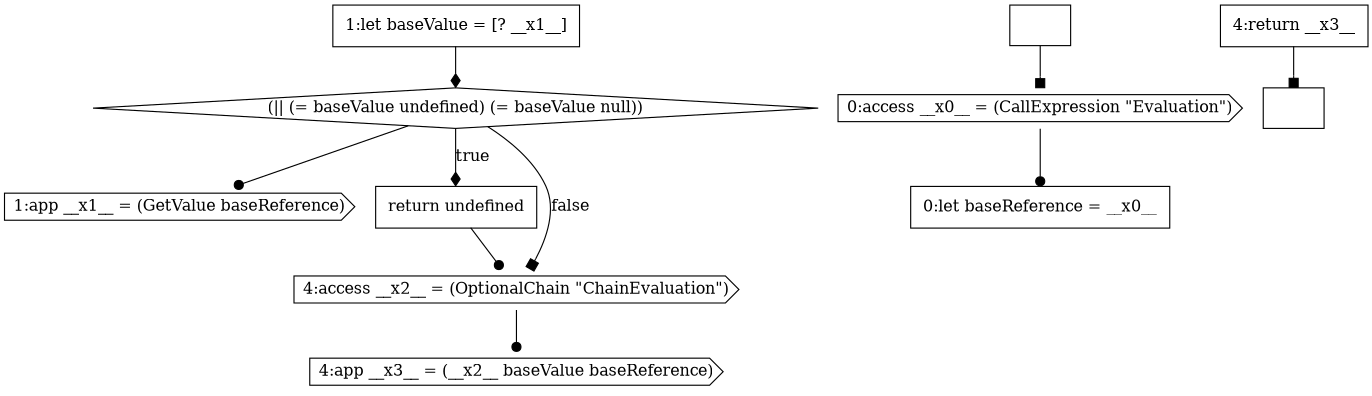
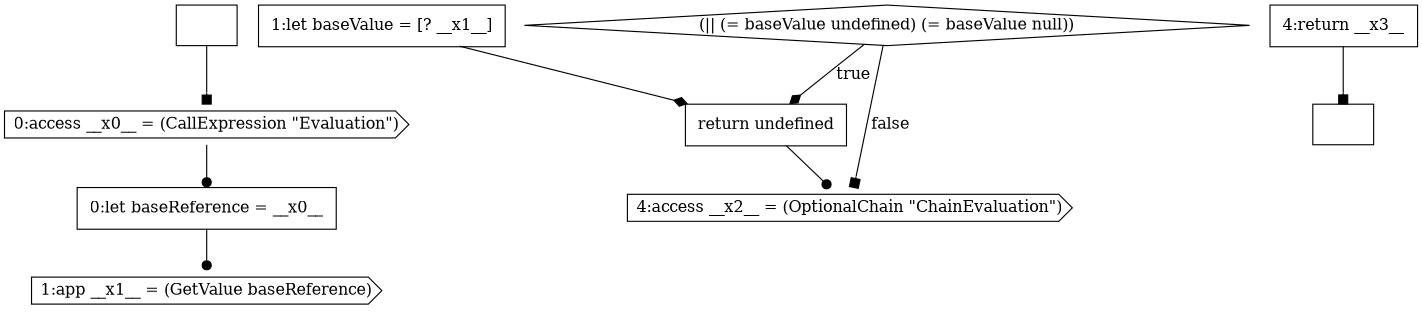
edge "1:let baseValue = [? __x1__]" -> "(|| (= baseValue undefined) (= baseValue null))": now "1:let baseValue = [? __x1__]" -> "return undefined"
edge "(|| (= baseValue undefined) (= baseValue null))" -> "1:app __x1__ = (GetValue baseReference)": now "0:let baseReference = __x0__" -> "1:app __x1__ = (GetValue baseReference)"
node "4:app __x3__ = (__x2__ baseValue baseReference)": removed
